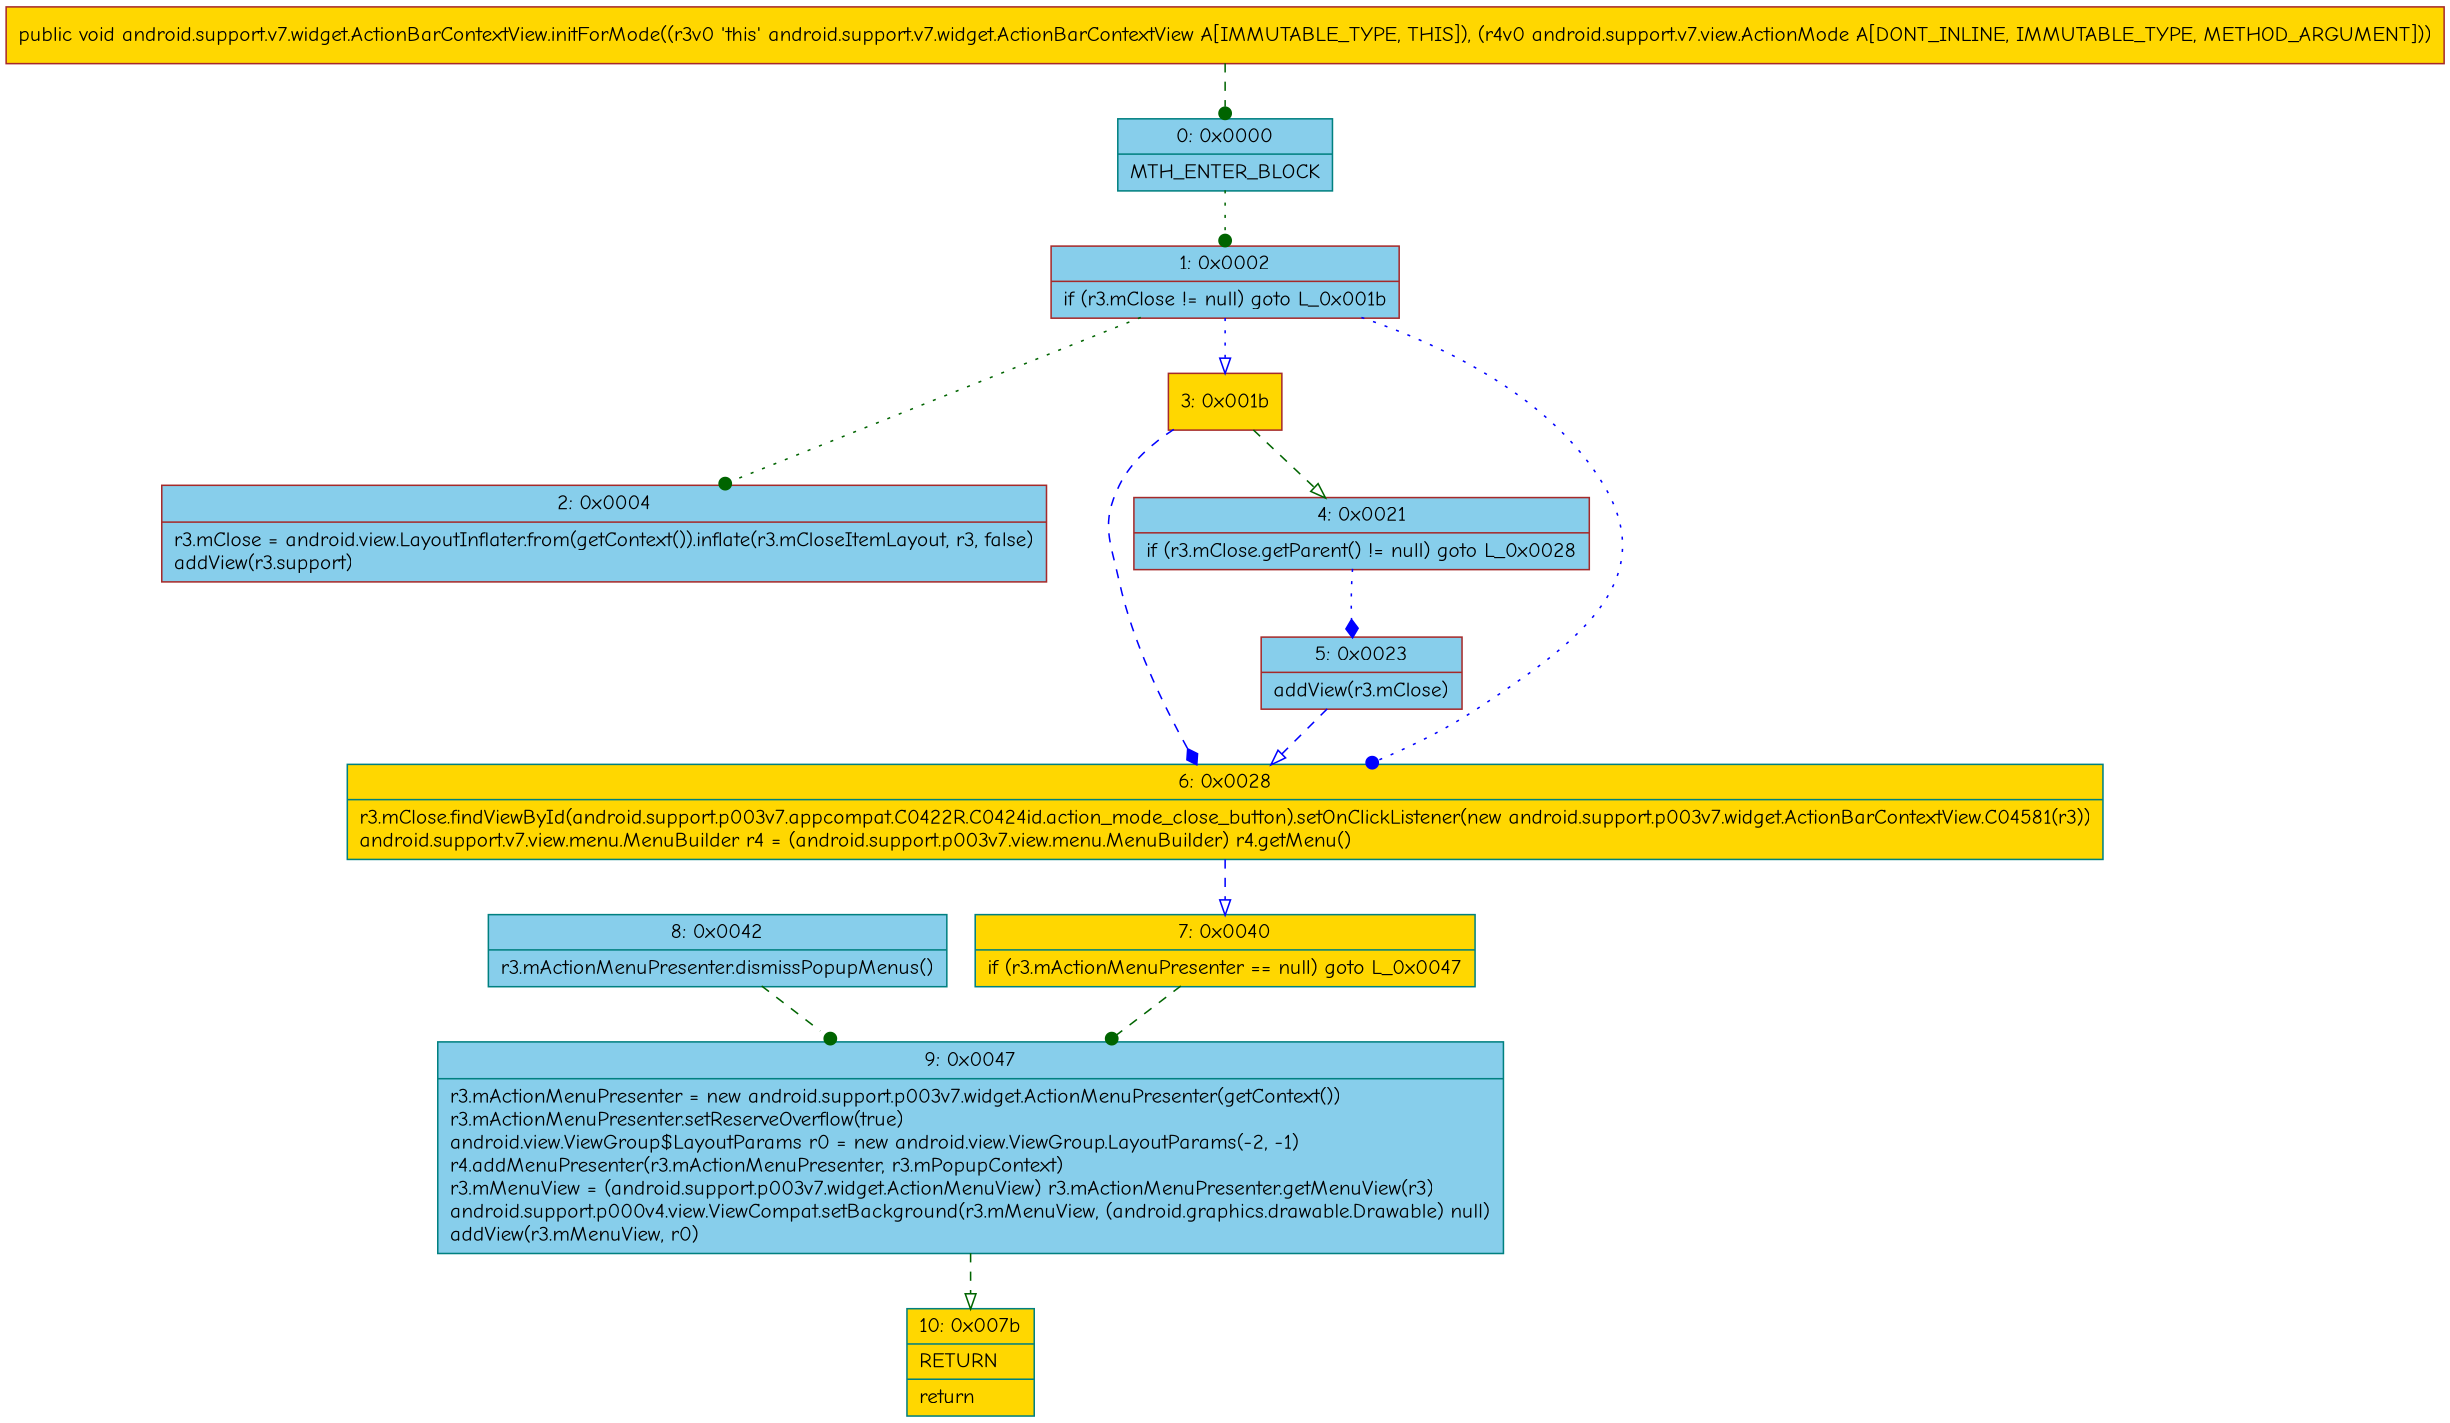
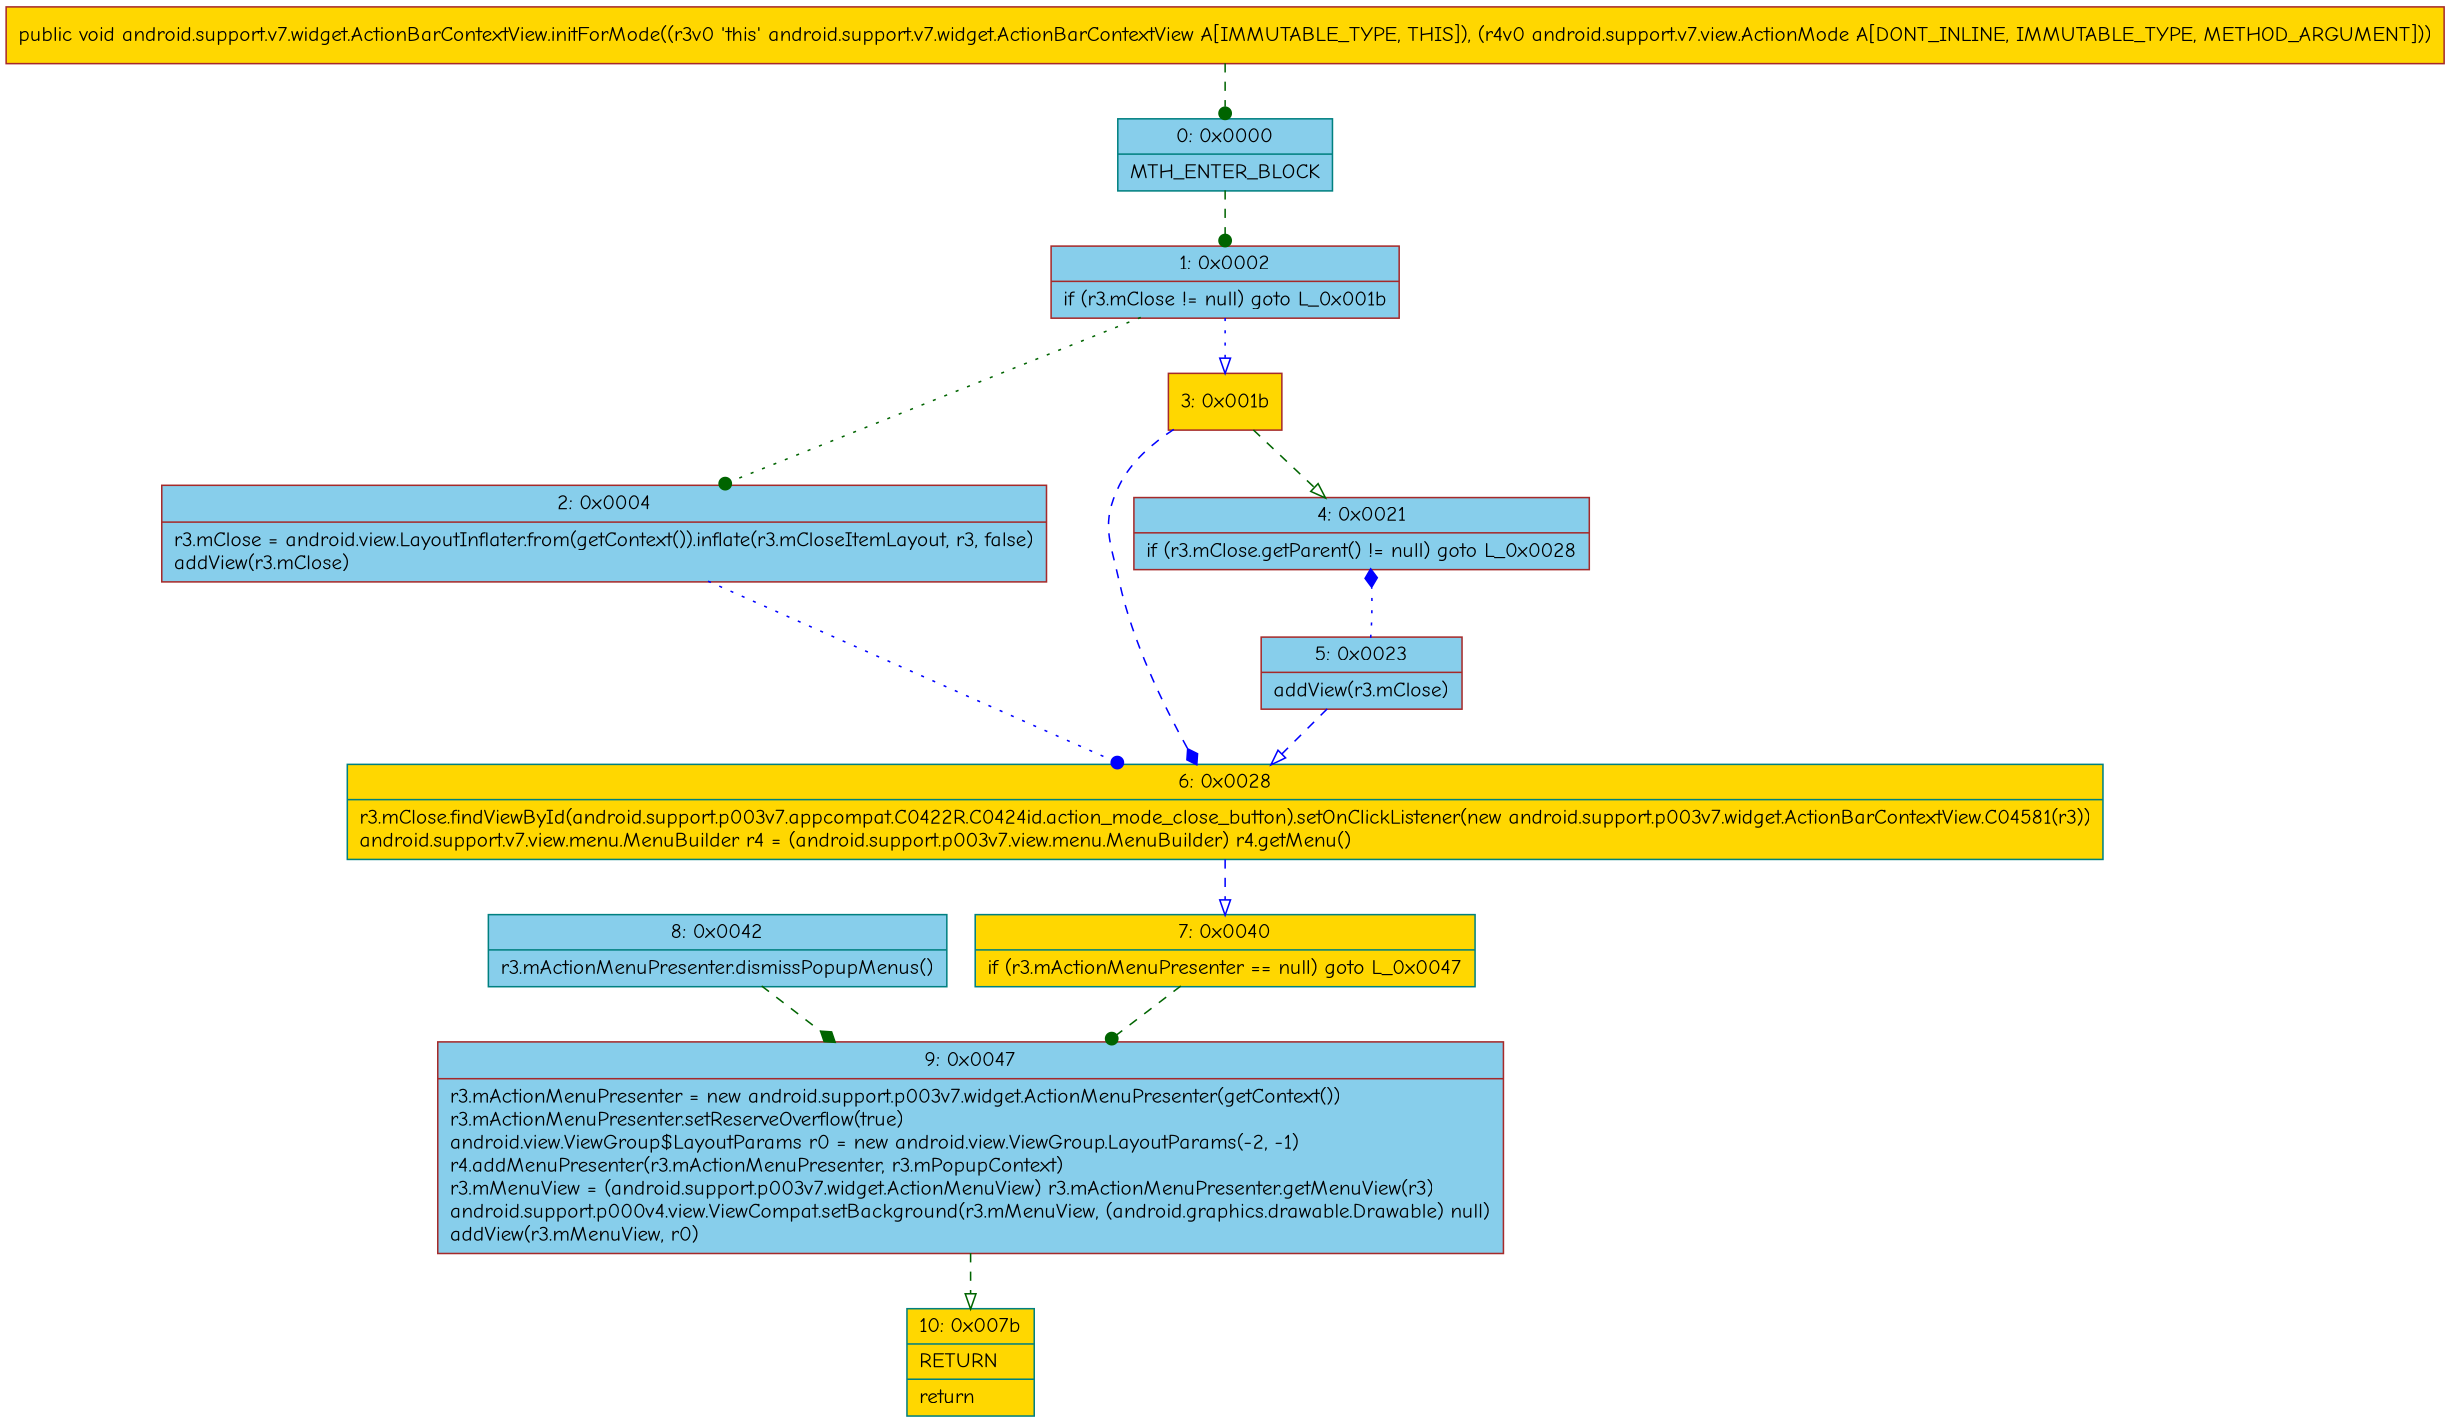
edge "0: 0x0000" -> "1: 0x0002": style dotted -> dashed
edge "1: 0x0002" -> "6: 0x0028": now "2: 0x0004" -> "6: 0x0028"
node "2: 0x0004": text "addView(r3.support)" -> "addView(r3.mClose)"
edge "4: 0x0021" -> "5: 0x0023": reversed
edge "8: 0x0042" -> "9: 0x0047": arrowhead dot -> diamond
node "9: 0x0047": color teal -> brown
